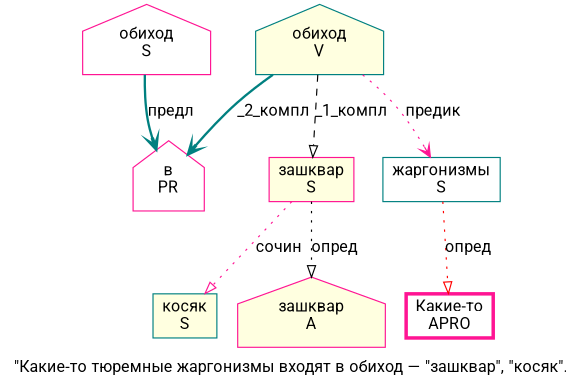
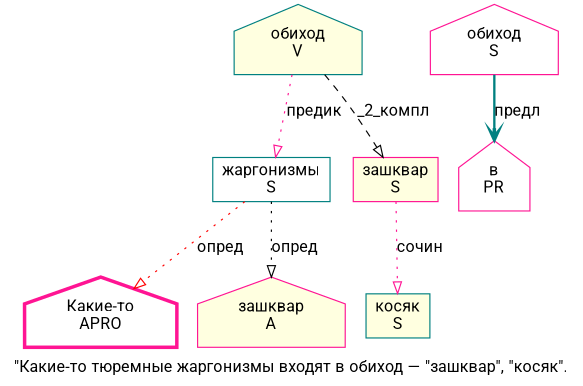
edge "обиход V" -> "в PR": removed, label "_2_компл"
edge "обиход V" -> "жаргонизмы S": arrowhead vee -> onormal
edge "обиход V" -> "зашквар S": label "_1_компл" -> "_2_компл"
edge "зашквар S" -> "зашквар A": now "жаргонизмы S" -> "зашквар A"
node "Какие-то APRO": shape box -> house
